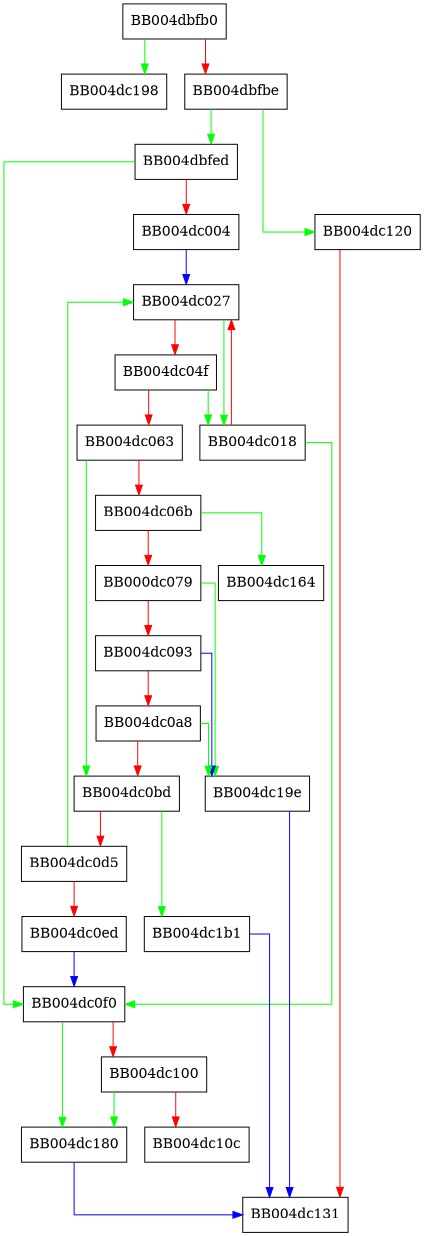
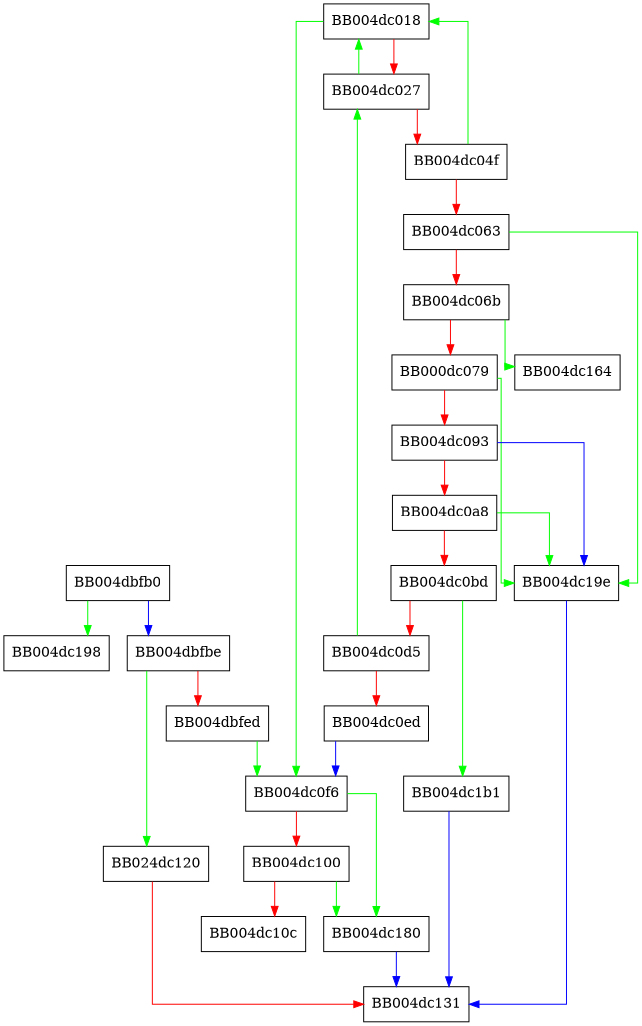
edge "BB004dbfb0" -> "BB004dbfbe": color red -> blue
edge "BB004dbfbe" -> "BB004dbfed": color green -> red
node "BB004dc004": removed
node "BB004dc120": label "BB004dc120" -> "BB024dc120"
edge "BB004dc063" -> "BB004dc0bd": now "BB004dc063" -> "BB004dc19e"
node "BB004dc0f0": label "BB004dc0f0" -> "BB004dc0f6"
